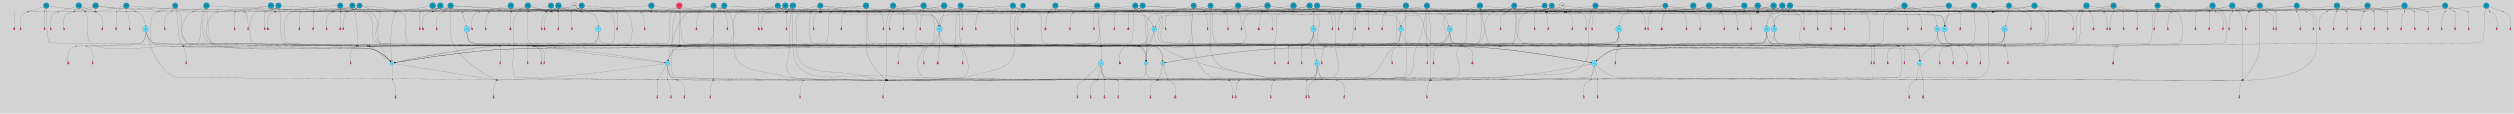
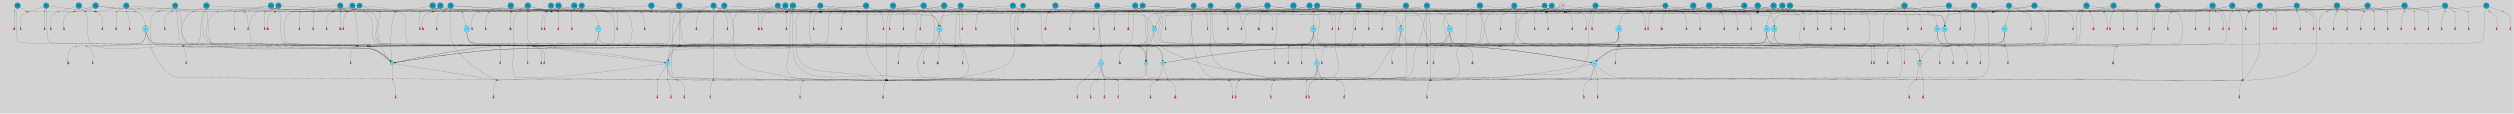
node "T459": added
node "T489": fillcolor #cccccc -> #1199bb
node "T382": fillcolor #ff3366 -> #1199bb
